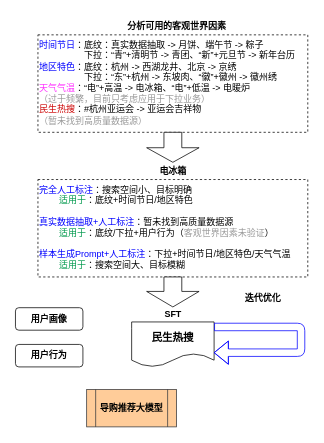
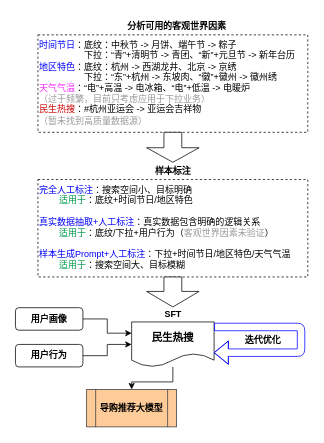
node "时间节日：底纹：真实数据抽取 -> 月饼、端午节 -> 粽子 下拉：“青”+清明节 -> 青团、“新”+元旦节 -> 新年台历 地区特色：底纹：杭州 -> 西湖龙井、北京 -> 京绣 下拉：“东”+杭州 -> 东坡肉、“徽”+徽州 -> 徽州绣 天气气温：“电”+高温 -> 电冰箱、“电”+低温 -> 电暖炉 （过于频繁，目前只考虑应用于下拉业务） 民生热搜：#杭州亚运会 -> 亚运会吉祥物 （暂未找到高质量数据源）": label "时间节日：底纹：真实数据抽取 -> 月饼、端午节 -> 粽子 下拉：“青”+清明节 -> 青团、“新”+元旦节 -> 新年台历 地区特色：底纹：杭州 -> 西湖龙井、北京 -> 京绣 下拉：“东”+杭州 -> 东坡肉、“徽”+徽州 -> 徽州绣 天气气温：“电”+高温 -> 电冰箱、“电”+低温 -> 电暖炉 （过于频繁，目前只考虑应用于下拉业务） 民生热搜：#杭州亚运会 -> 亚运会吉祥物 （暂未找到高质量数据源）" -> "时间节日：底纹：中秋节 -> 月饼、端午节 -> 粽子 下拉：“青”+清明节 -> 青团、“新”+元旦节 -> 新年台历 地区特色：底纹：杭州 -> 西湖龙井、北京 -> 京绣 下拉：“东”+杭州 -> 东坡肉、“徽”+徽州 -> 徽州绣 天气气温：“电”+高温 -> 电冰箱、“电”+低温 -> 电暖炉 （过于频繁，目前只考虑应用于下拉业务） 民生热搜：#杭州亚运会 -> 亚运会吉祥物 （暂未找到高质量数据源）"
node "电冰箱": label "电冰箱" -> "样本标注"
node "完全人工标注：搜索空间小、目标明确 适用于：底纹+时间节日/地区特色 真实数据抽取+人工标注：暂未找到高质量数据源 适用于：底纹/下拉+用户行为（客观世界因素未验证） 样本生成Prompt+人工标注：下拉+时间节日/地区特色/天气气温 适用于：搜索空间大、目标模糊": label "完全人工标注：搜索空间小、目标明确 适用于：底纹+时间节日/地区特色 真实数据抽取+人工标注：暂未找到高质量数据源 适用于：底纹/下拉+用户行为（客观世界因素未验证） 样本生成Prompt+人工标注：下拉+时间节日/地区特色/天气气温 适用于：搜索空间大、目标模糊" -> "完全人工标注：搜索空间小、目标明确 适用于：底纹+时间节日/地区特色 真实数据抽取+人工标注：真实数据包含明确的逻辑关系 适用于：底纹/下拉+用户行为（客观世界因素未验证） 样本生成Prompt+人工标注：下拉+时间节日/地区特色/天气气温 适用于：搜索空间大、目标模糊"
node "迭代优化": moved (263, 299) -> (263, 340)
edge "用户画像" -> "民生热搜": added
edge "用户行为" -> "民生热搜": added
edge "民生热搜" -> "导购推荐大模型": added
